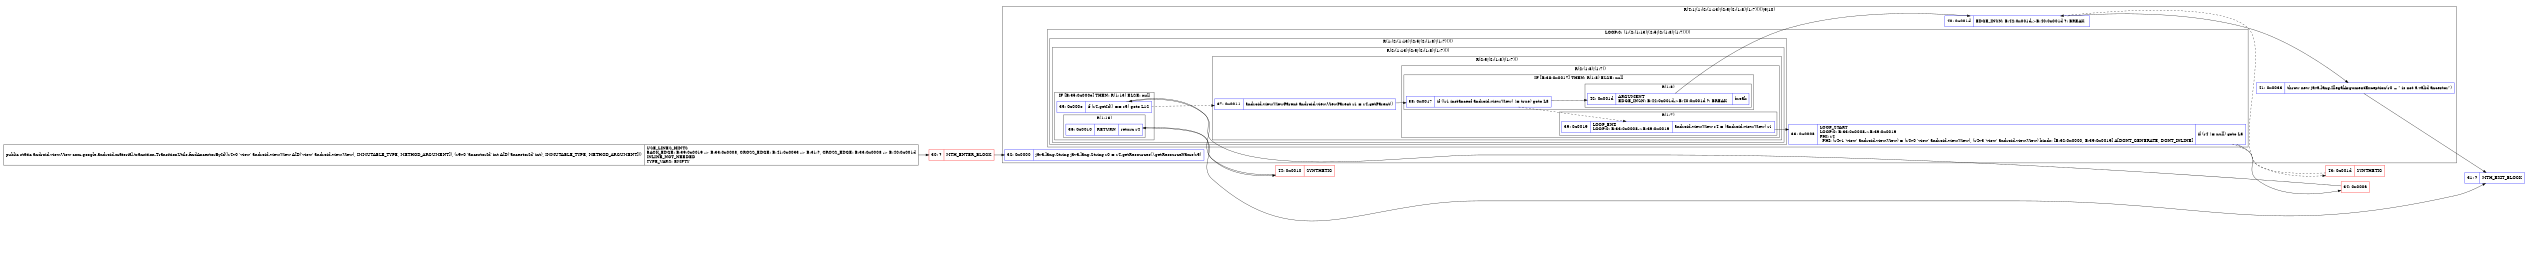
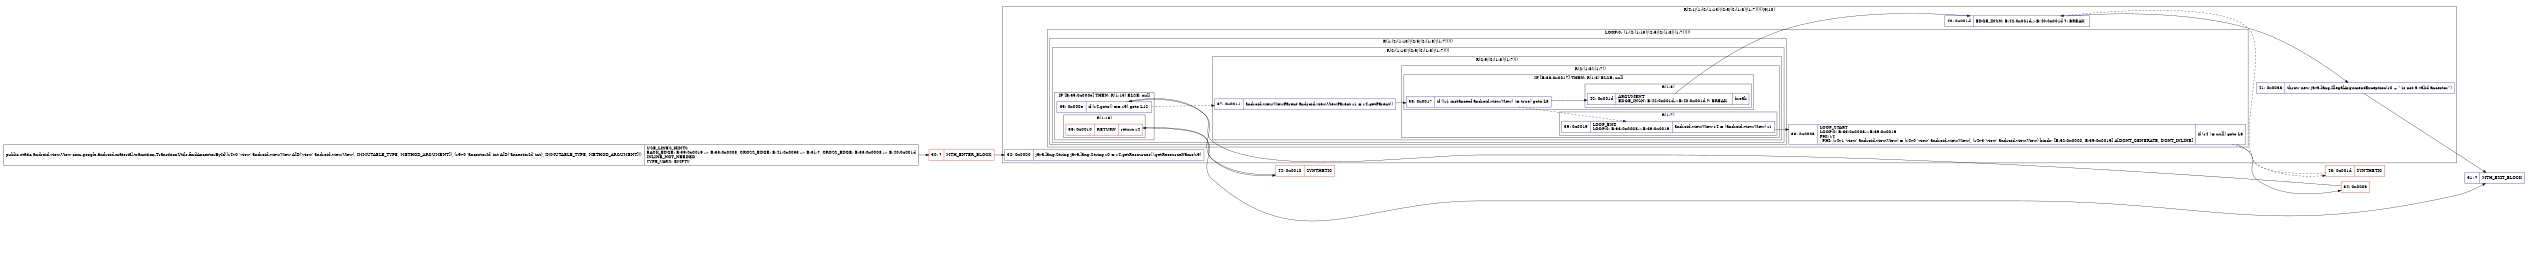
node "35: 0x000e": text "if (r4.getId() == r5) goto L12" -> "if (r4.goto() == r5) goto L12"
node "36: 0x0010": color blue -> red
